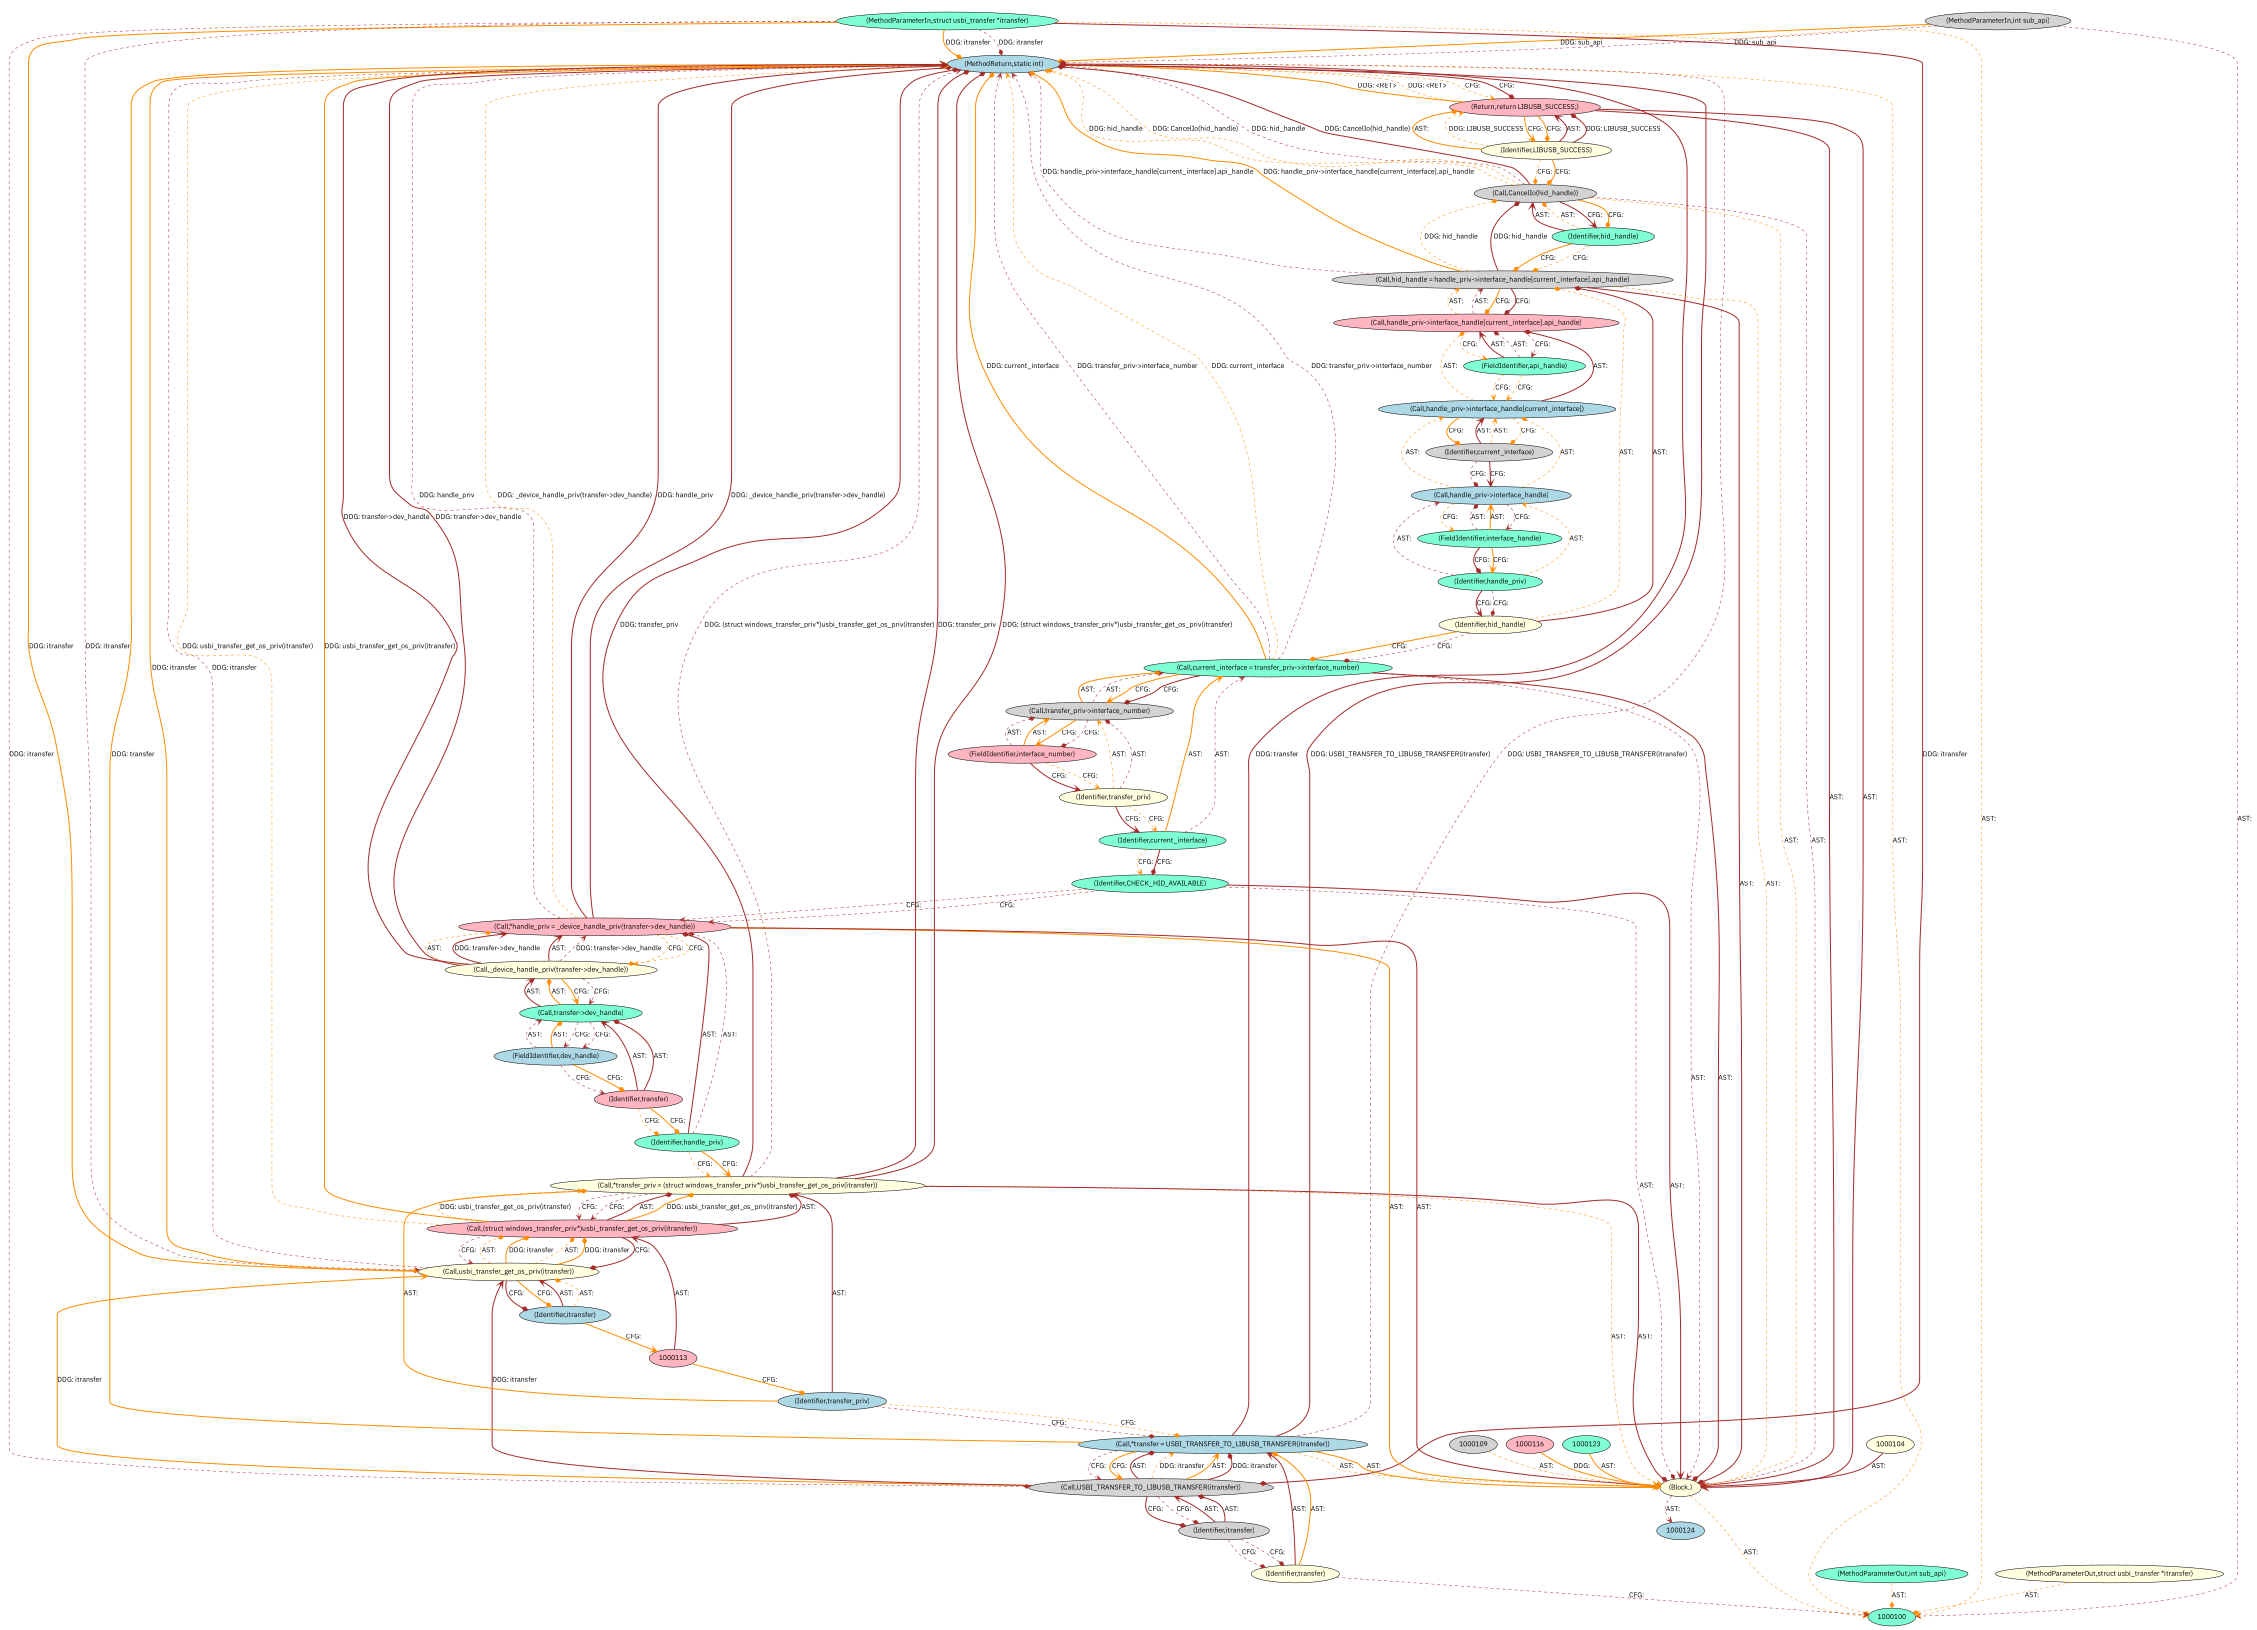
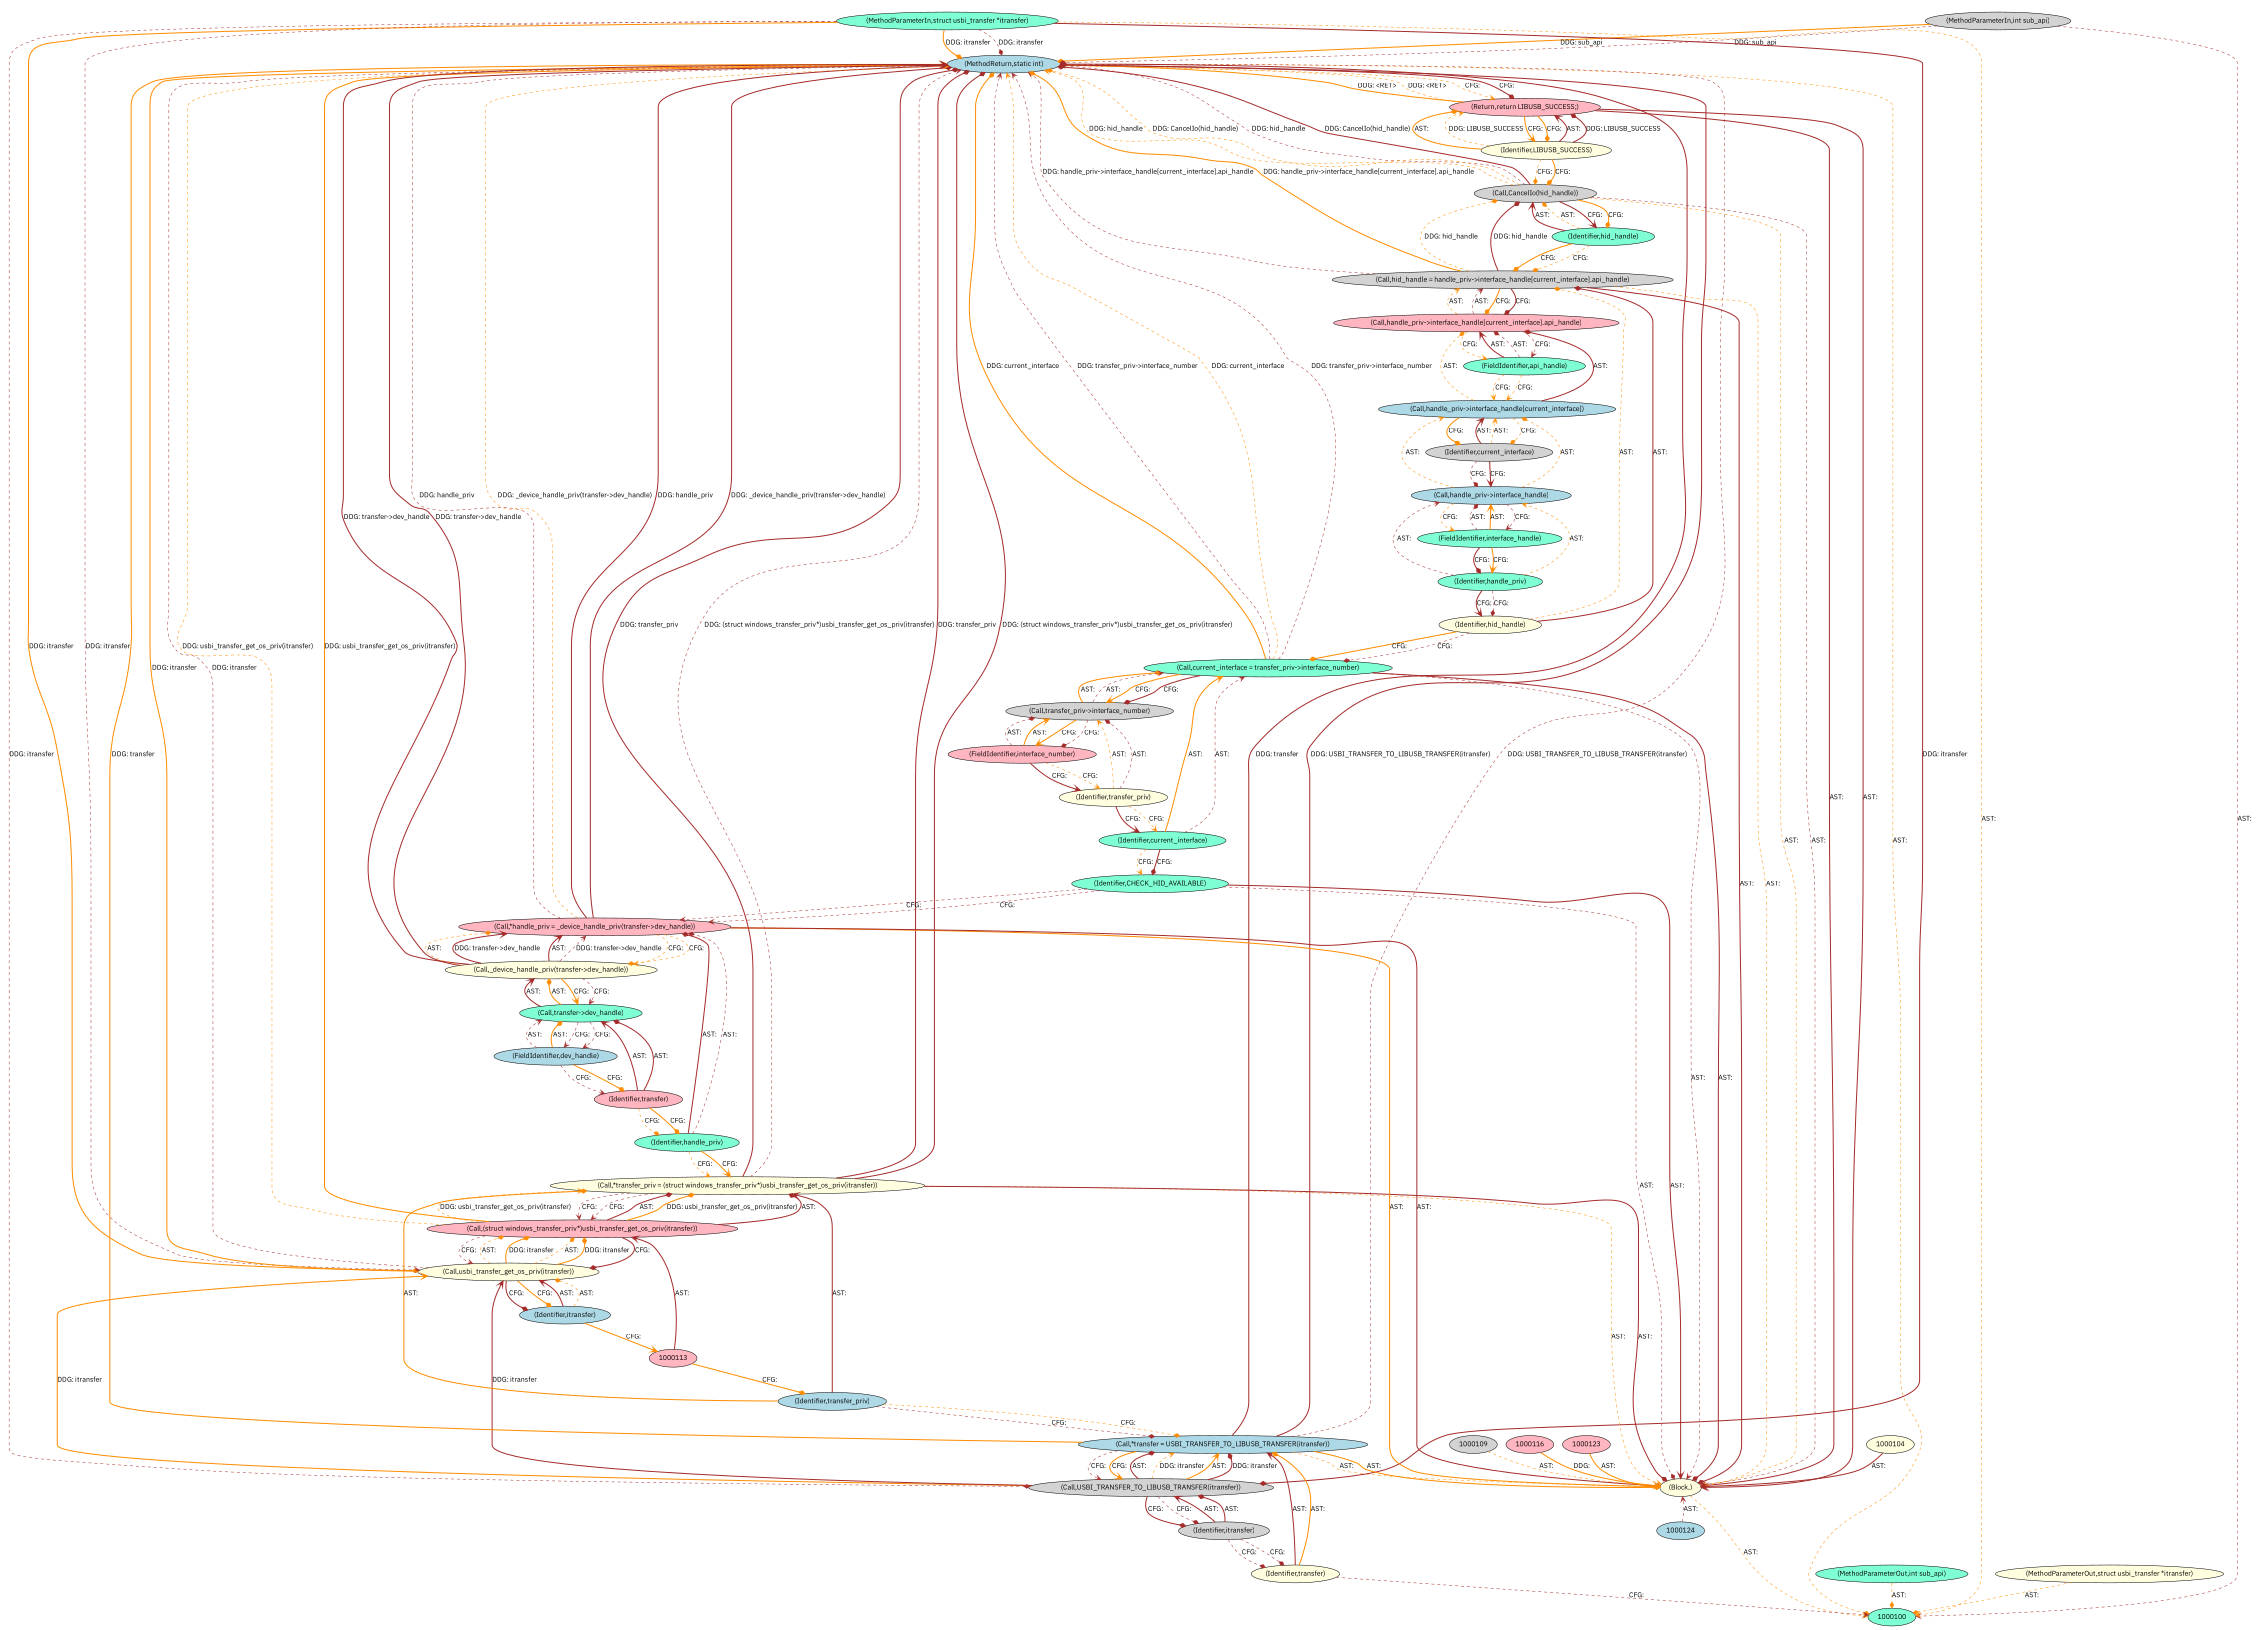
node "1000123": fillcolor aquamarine -> lightpink
edge "1000123" -> "(Block,)": arrowhead vee -> diamond
edge "(Block,)" -> "1000124": reversed
